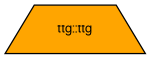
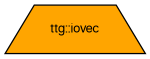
node "ttg::ttg": label "ttg::ttg" -> "ttg::iovec"
